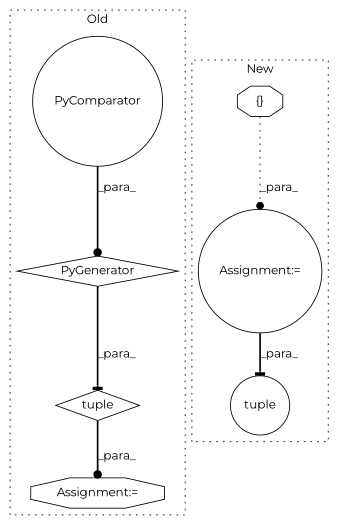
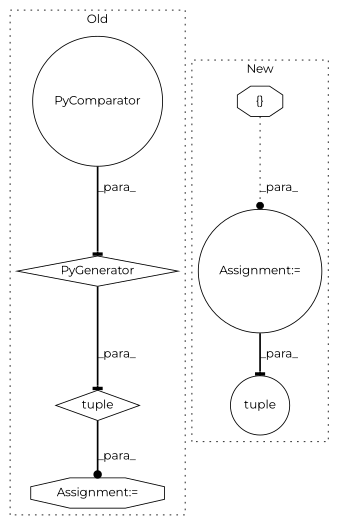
edge "PyComparator" -> "PyGenerator": arrowhead dot -> tee
